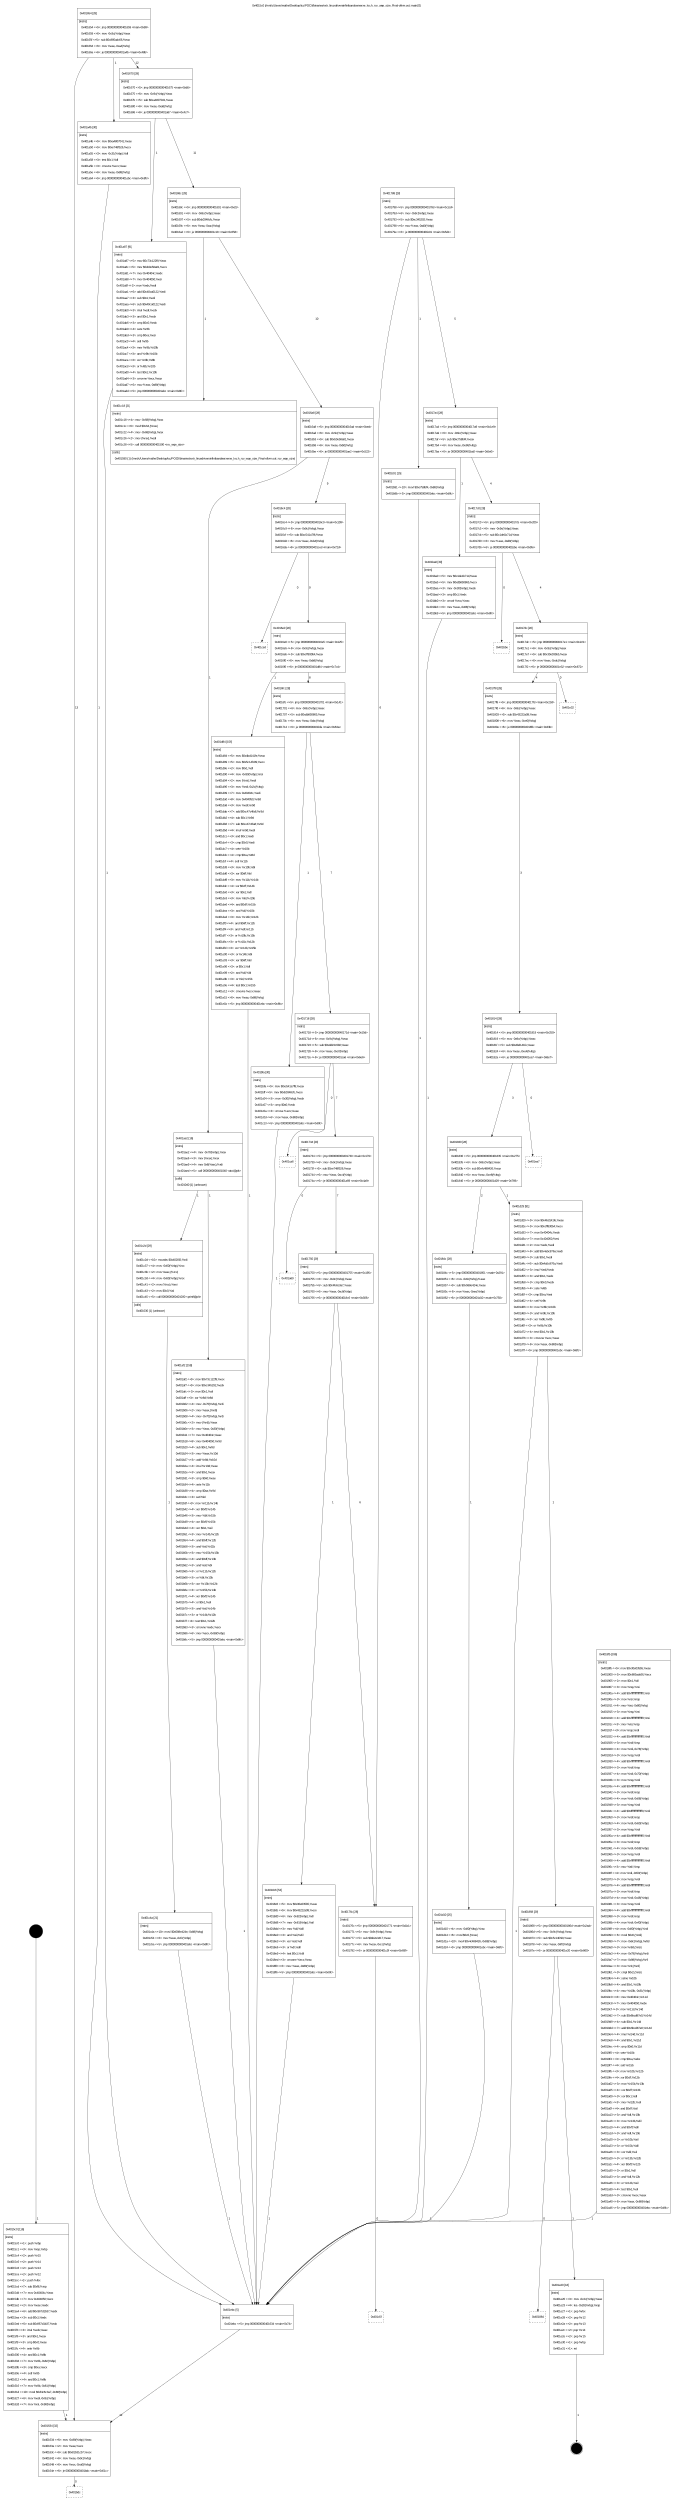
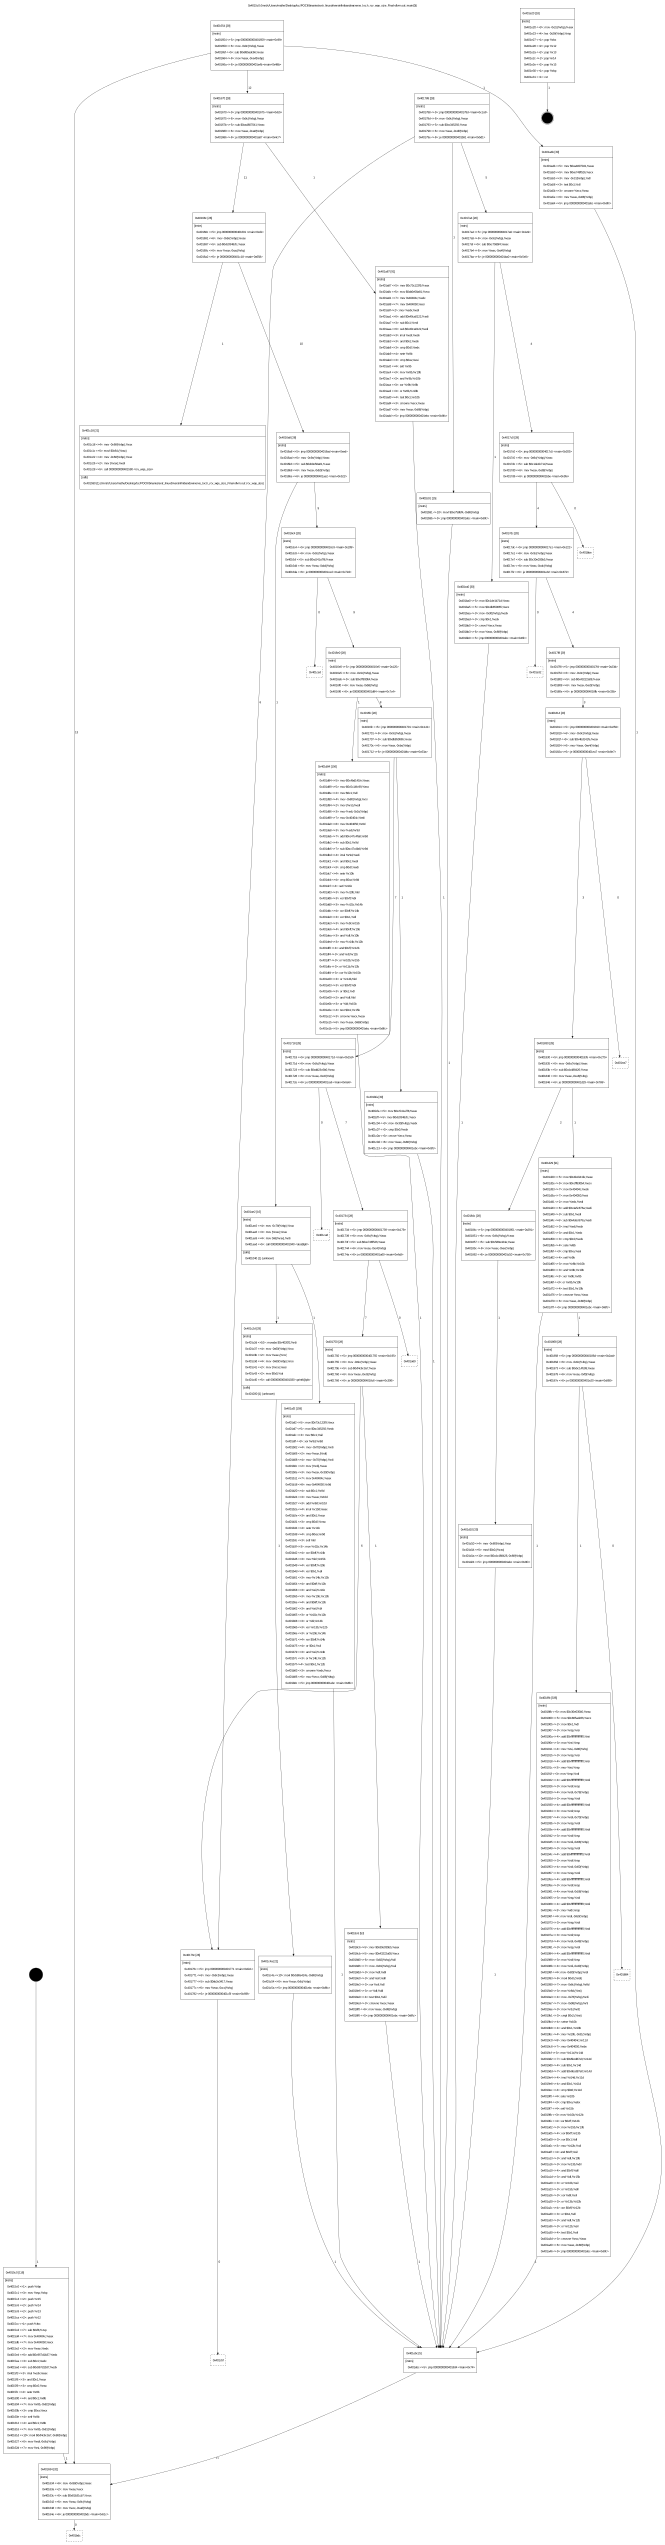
edge "0x401868 [28]" -> "0x401e20 [18]": now "0x401868 [28]" -> "0x4018fb [336]"
